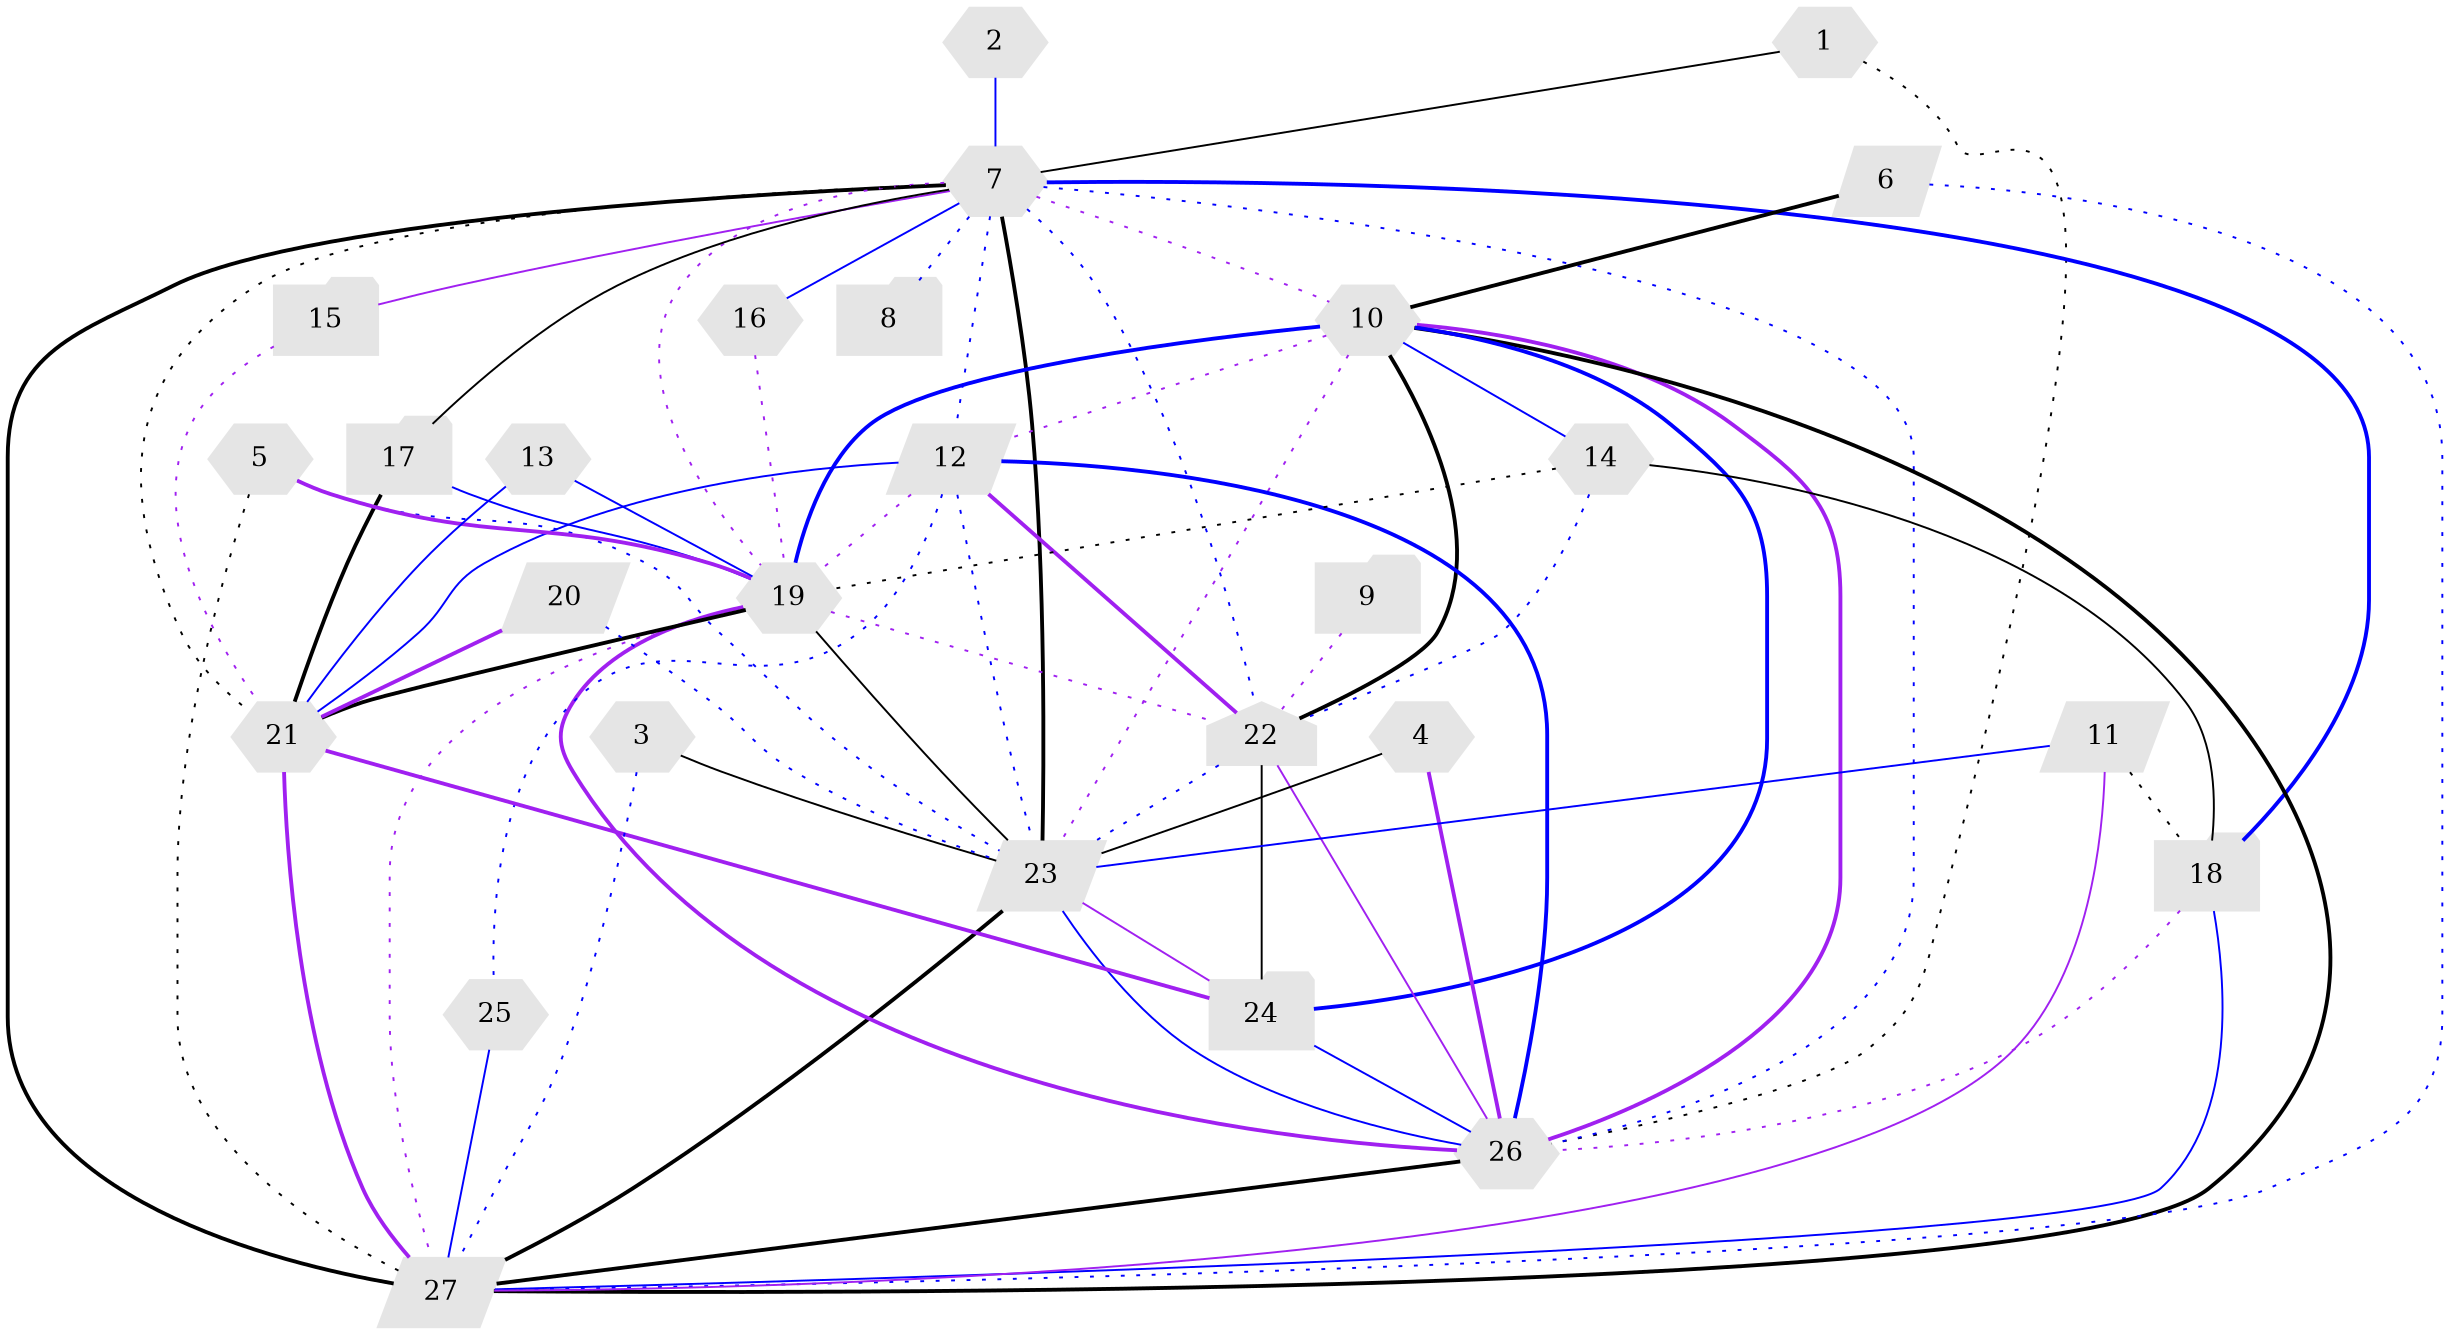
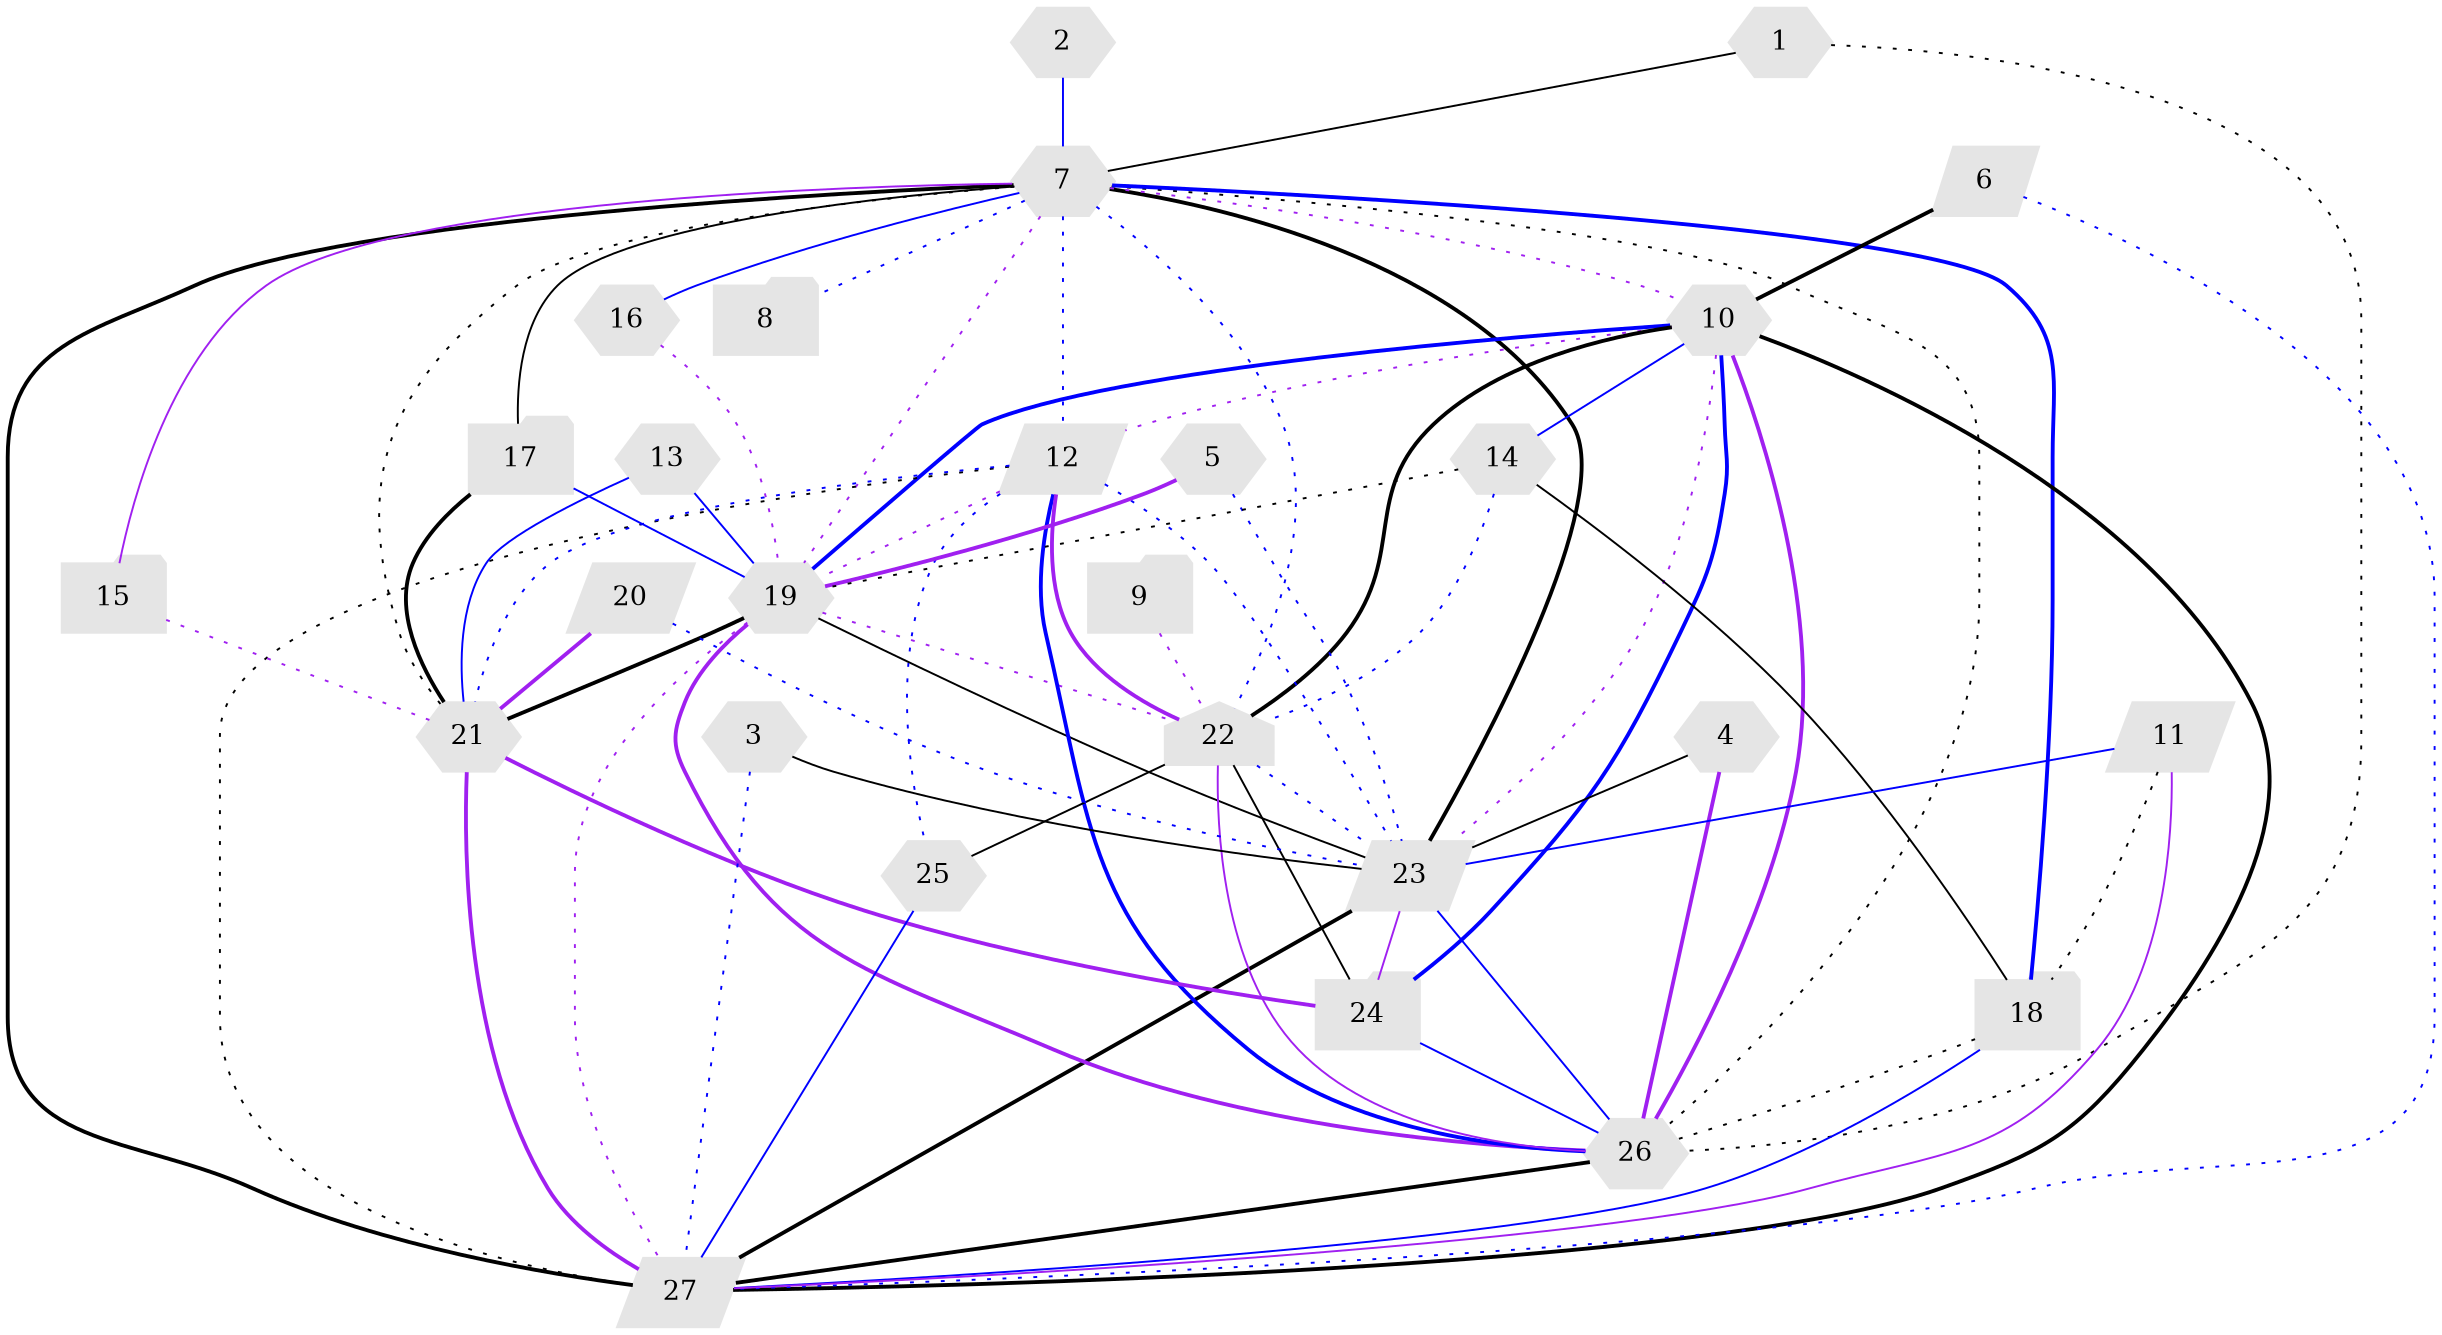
edge "7" -- "26": color blue -> black
edge "12" -- "21": style solid -> dotted
edge "22" -- "25": added
edge "5" -- "27": now "12" -- "27"
edge "18" -- "26": color purple -> black
